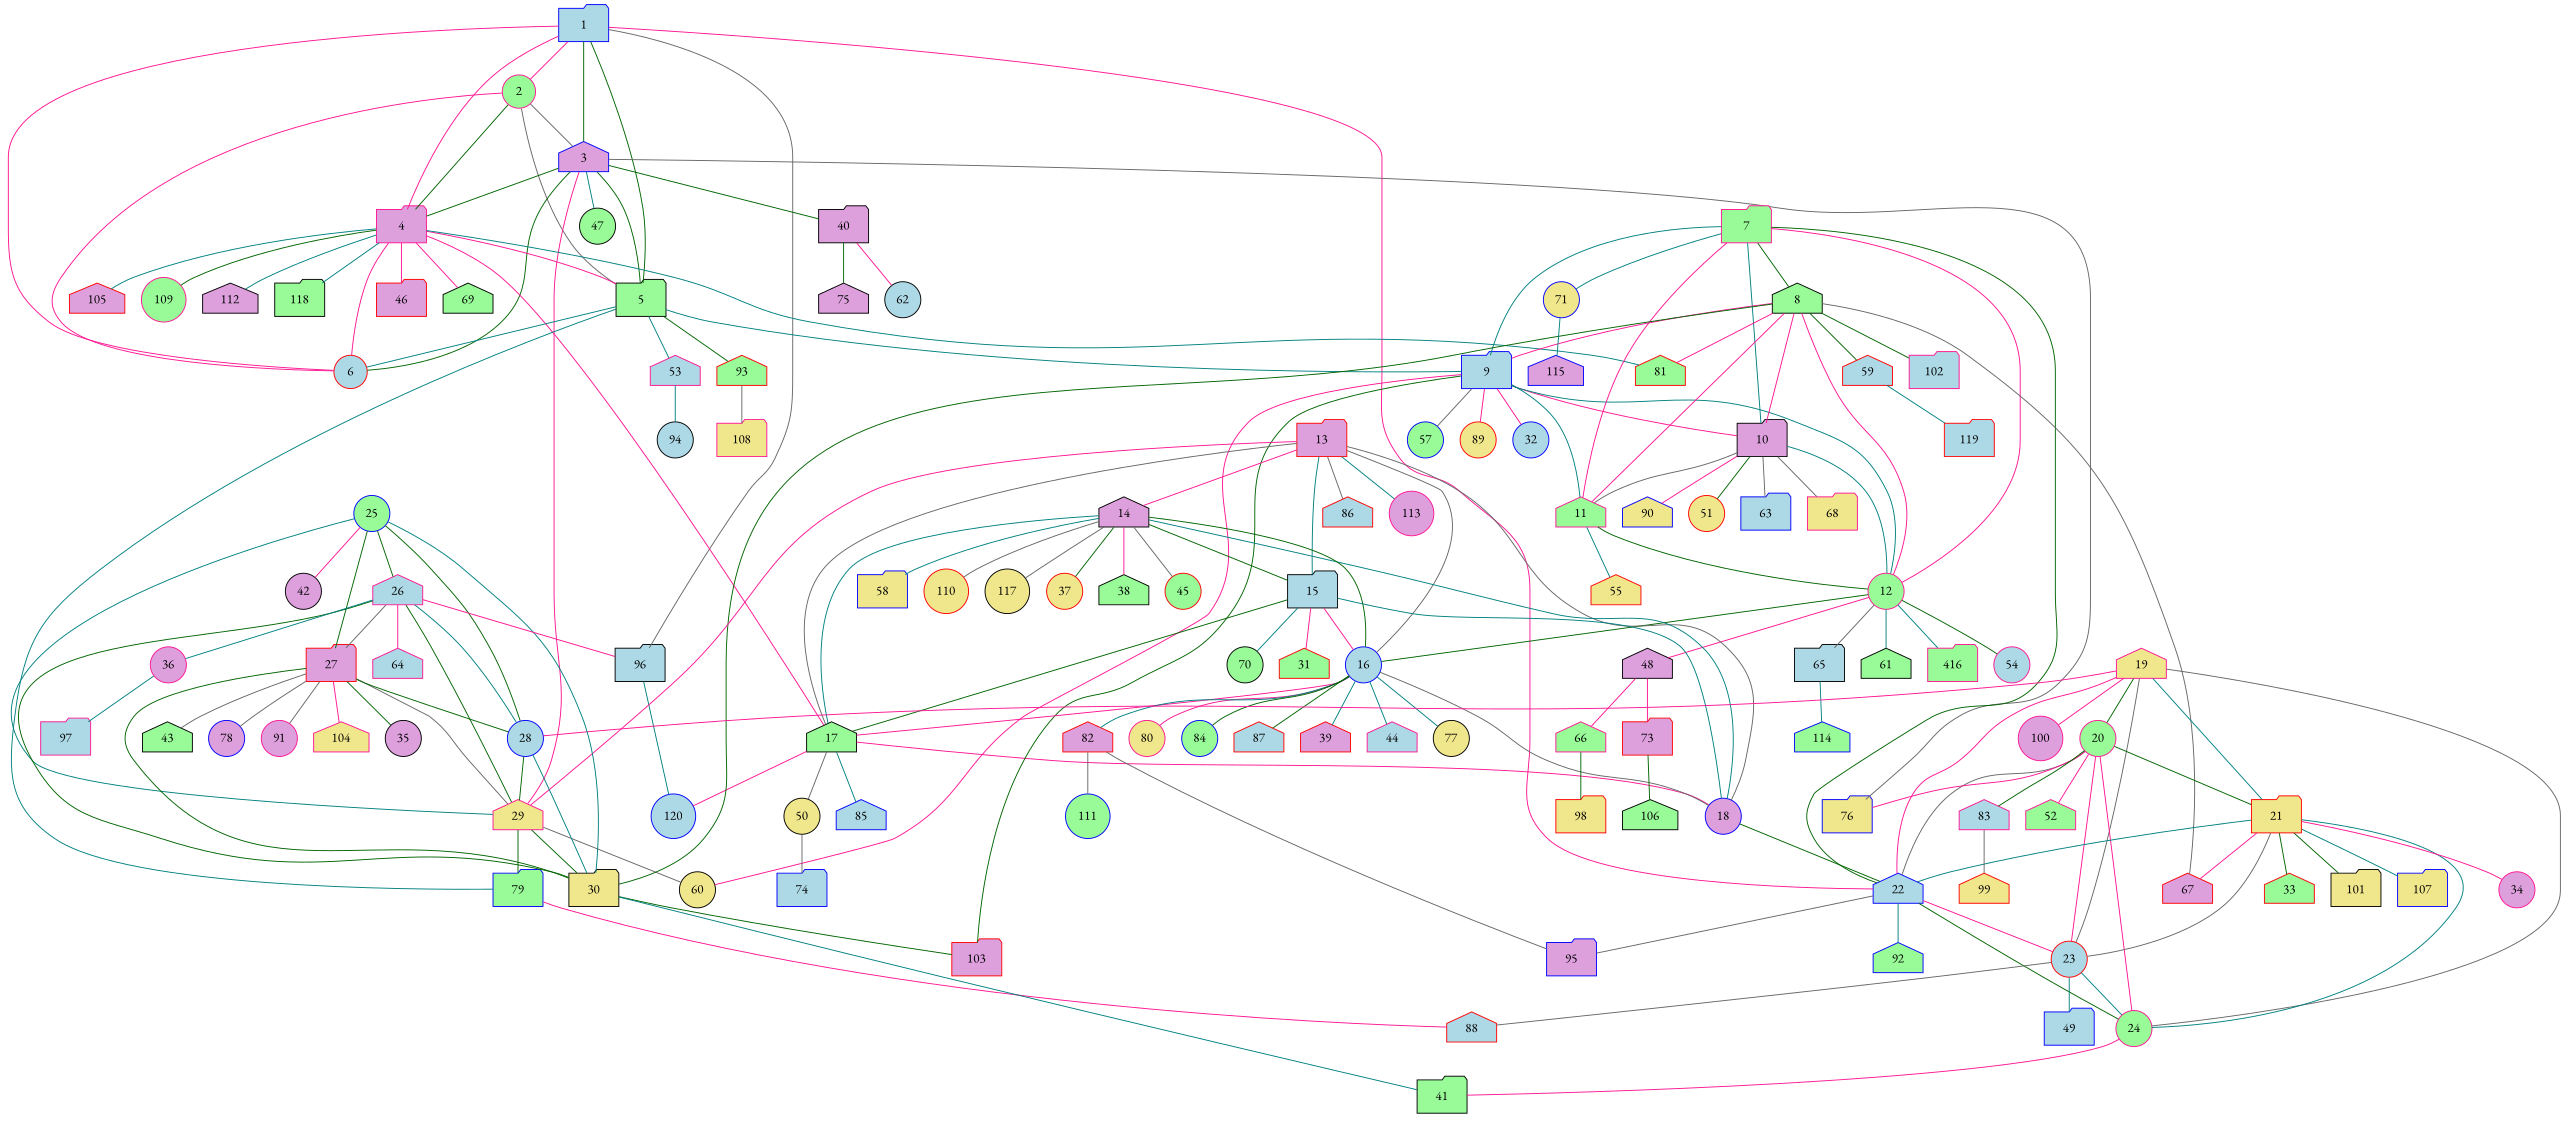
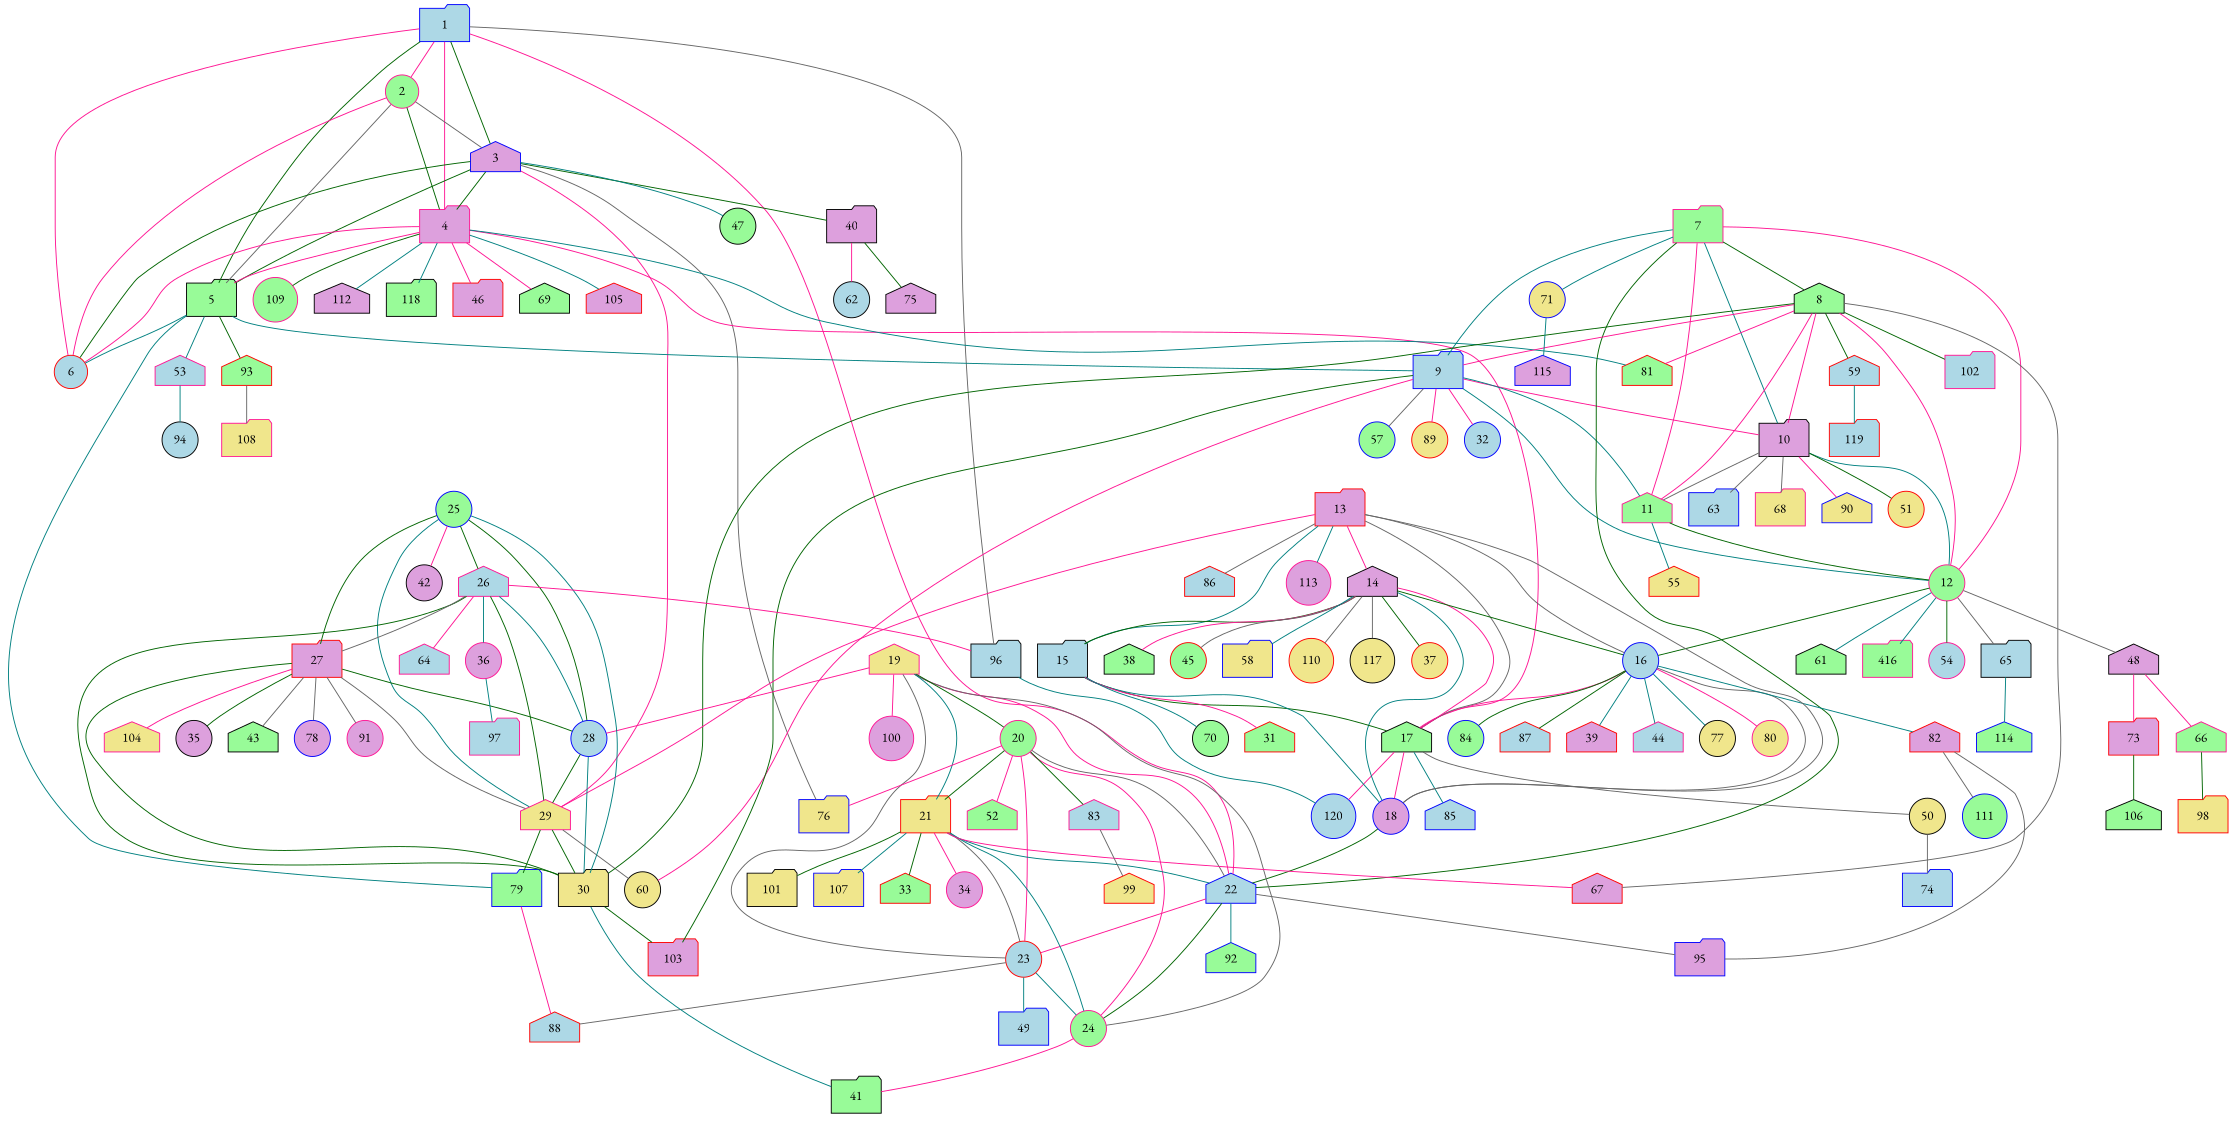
edge "14" -- "17": color teal -> deeppink
edge "12" -- "48": color deeppink -> gray40
edge "15" -- "16": removed
